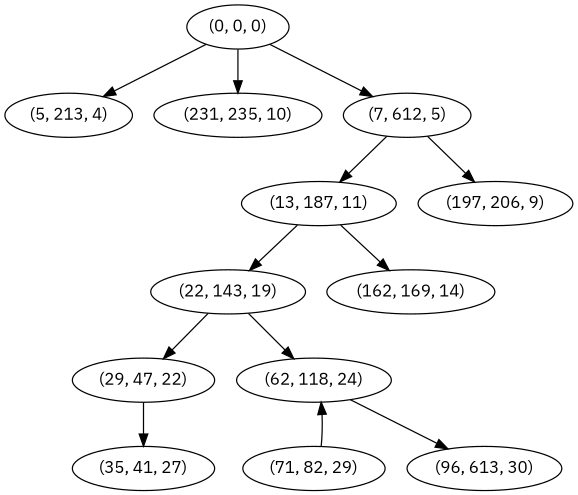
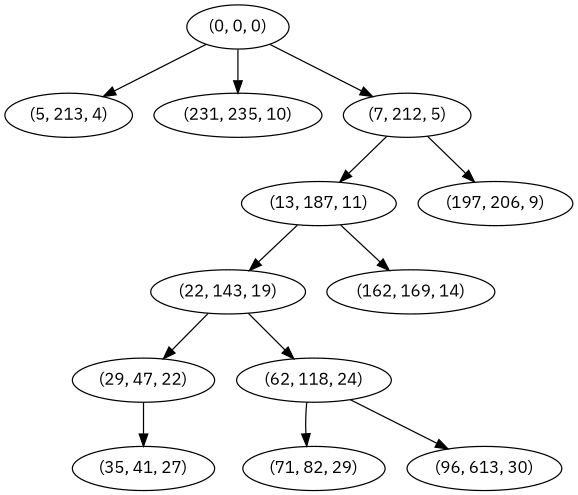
node "(7, 612, 5)": label "(7, 612, 5)" -> "(7, 212, 5)"
edge "(71, 82, 29)" -> "(62, 118, 24)": reversed
